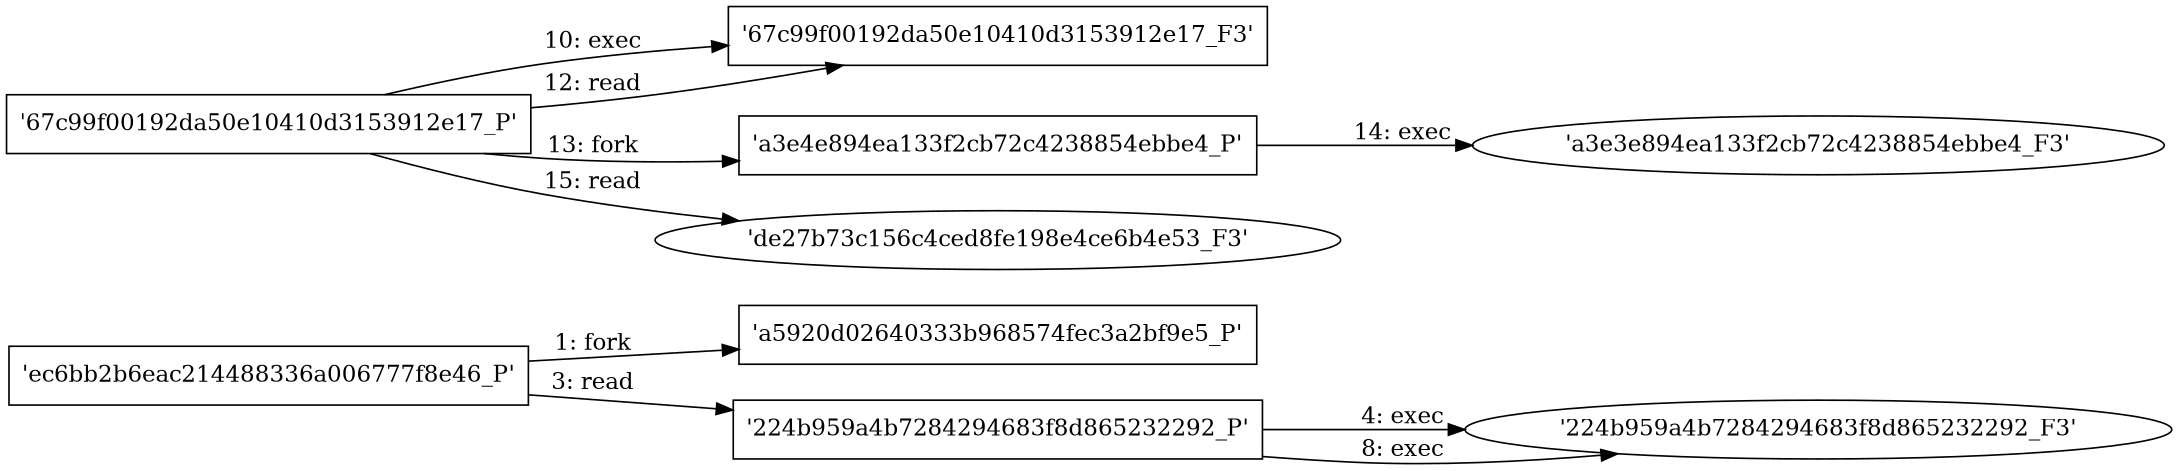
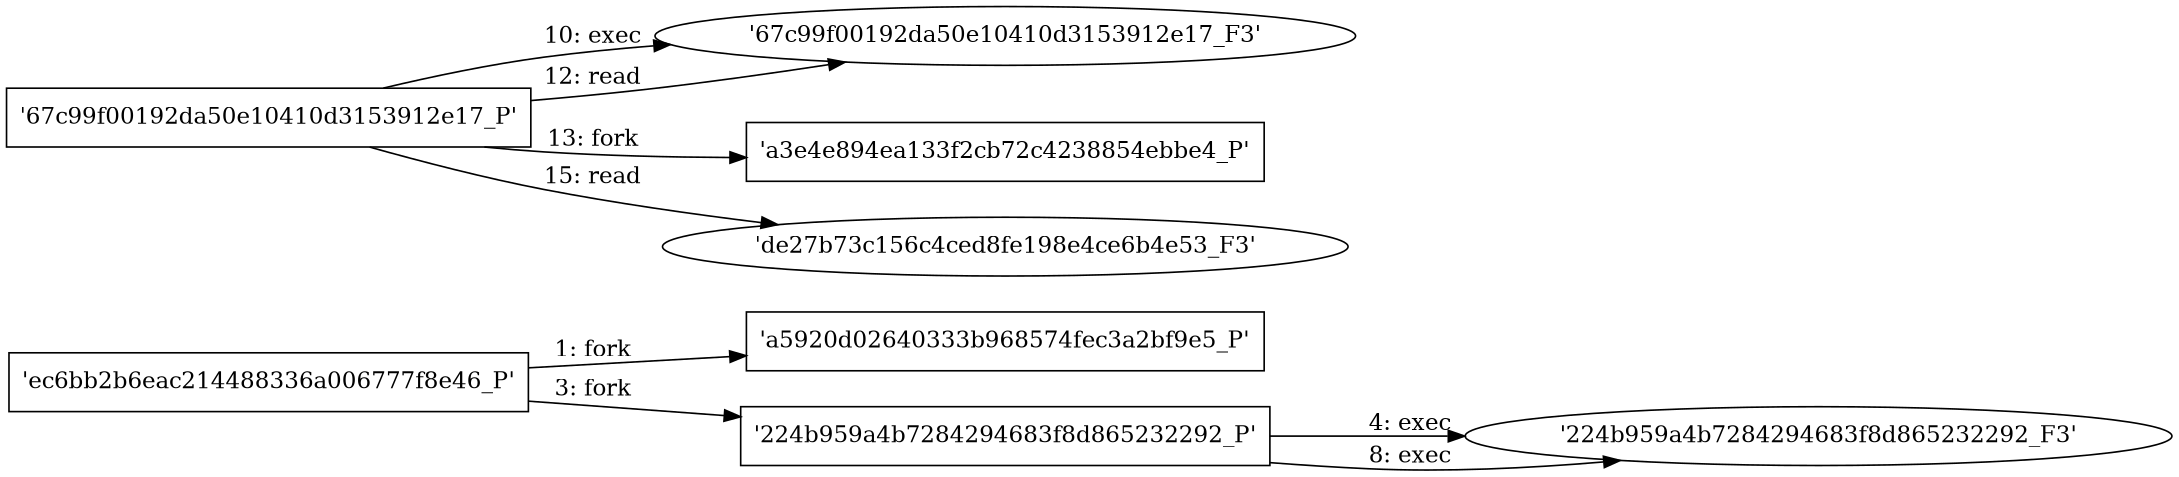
node "'67c99f00192da50e10410d3153912e17_F3'": shape box -> ellipse
node "'a3e3e894ea133f2cb72c4238854ebbe4_F3'": removed
edge "'ec6bb2b6eac214488336a006777f8e46_P'" -> "'224b959a4b7284294683f8d865232292_P'": label "3: read" -> "3: fork"
